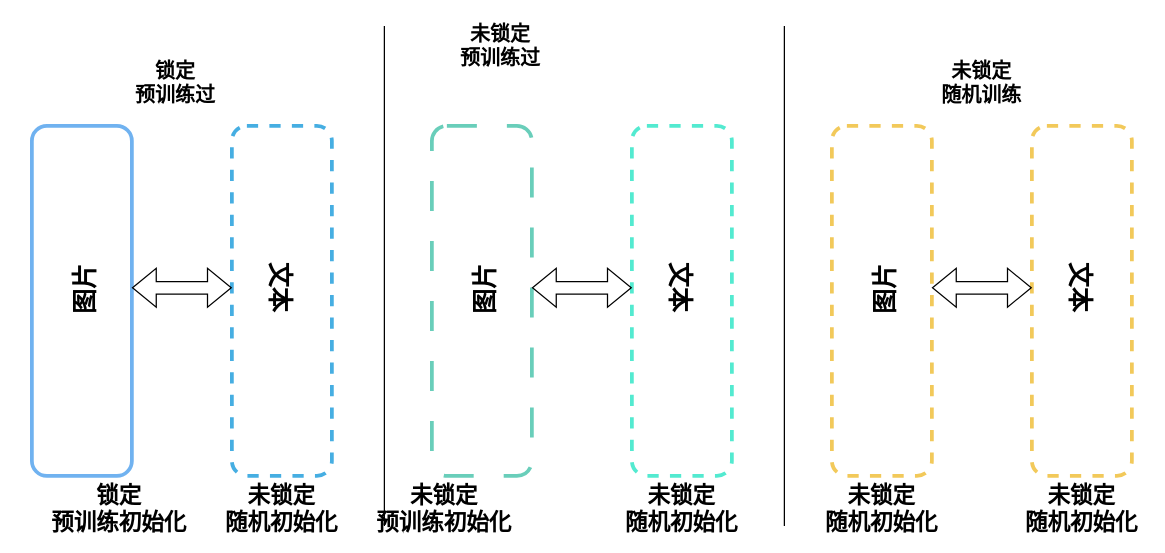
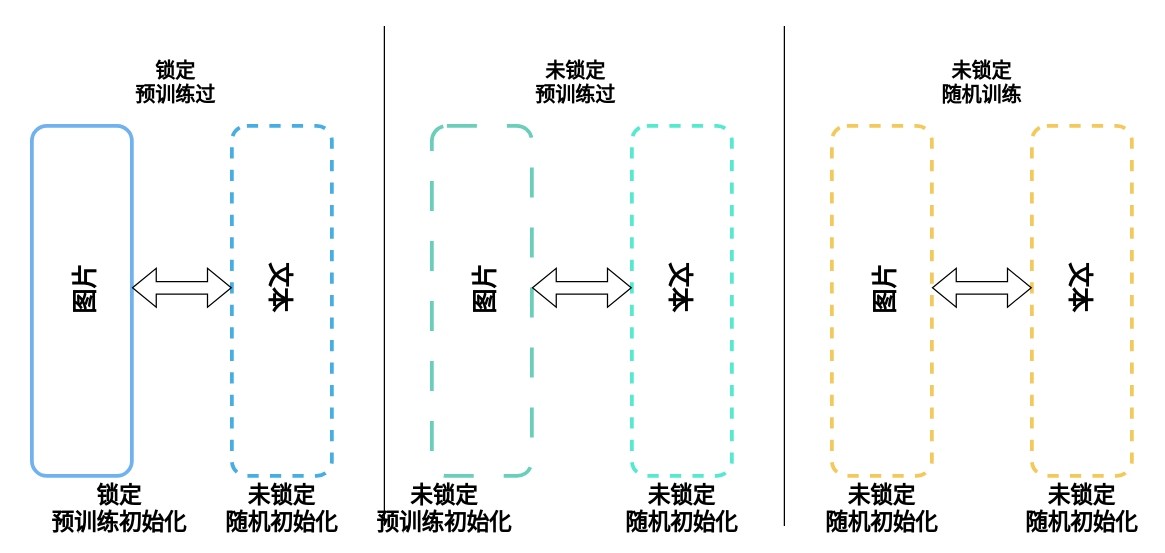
node "未锁定 预训练过": moved (501, 44) -> (576, 82)
